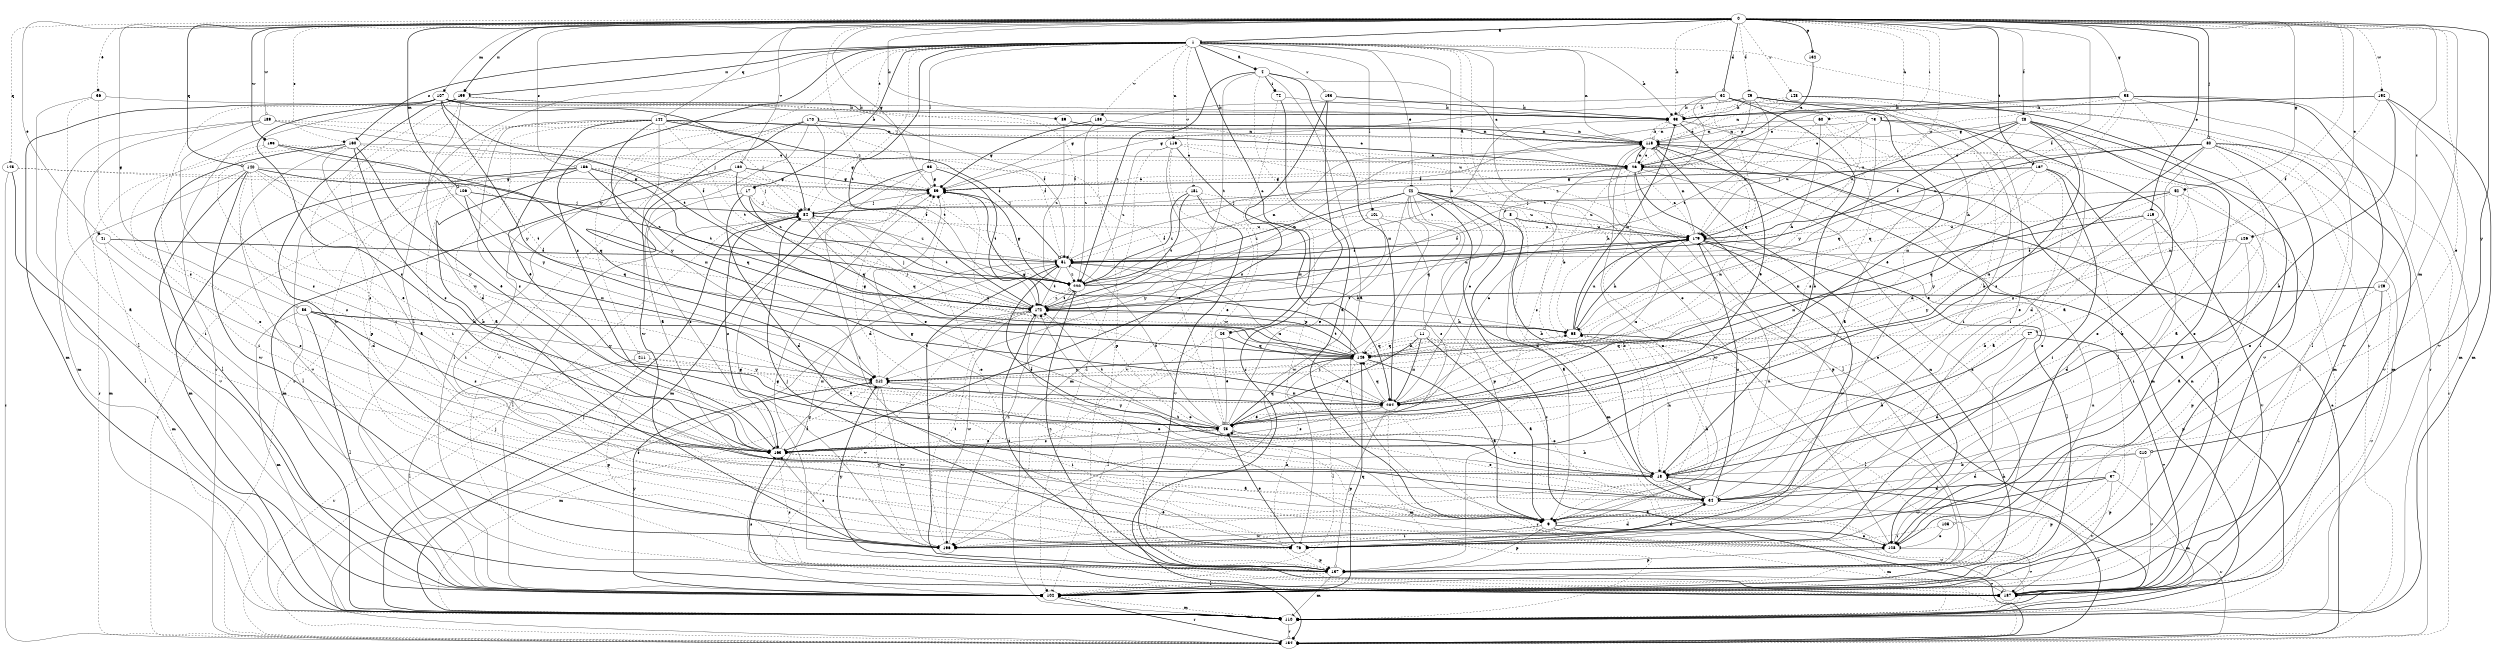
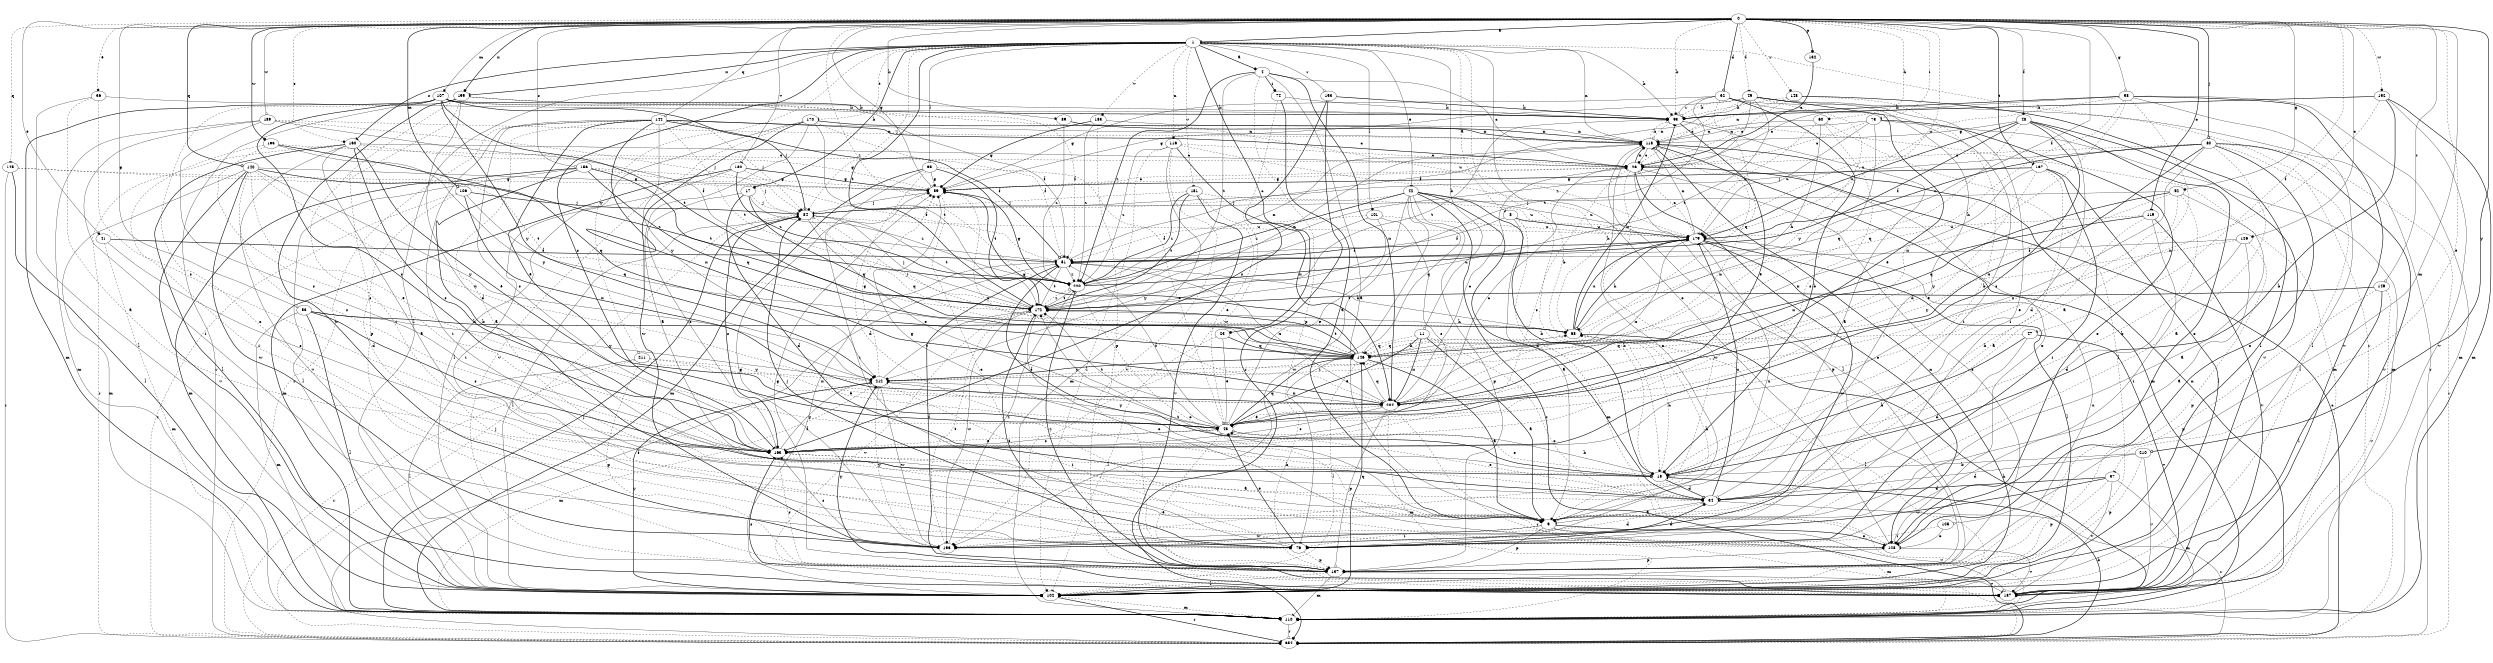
edge "32" -> "93": label "k" -> "r"
edge "144" -> "76": style dashed -> solid
node "154": label "154" -> "654"
